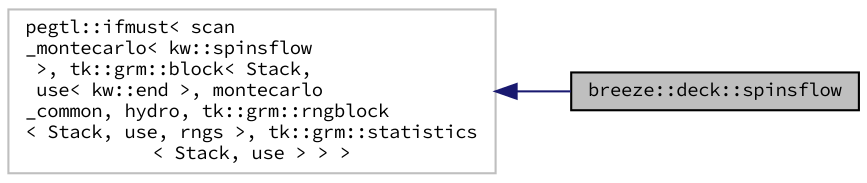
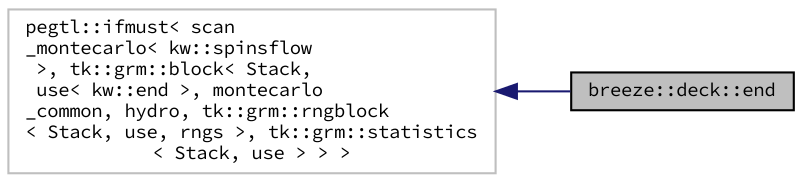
node "breeze::deck::spinsflow": label "breeze::deck::spinsflow" -> "breeze::deck::end"
